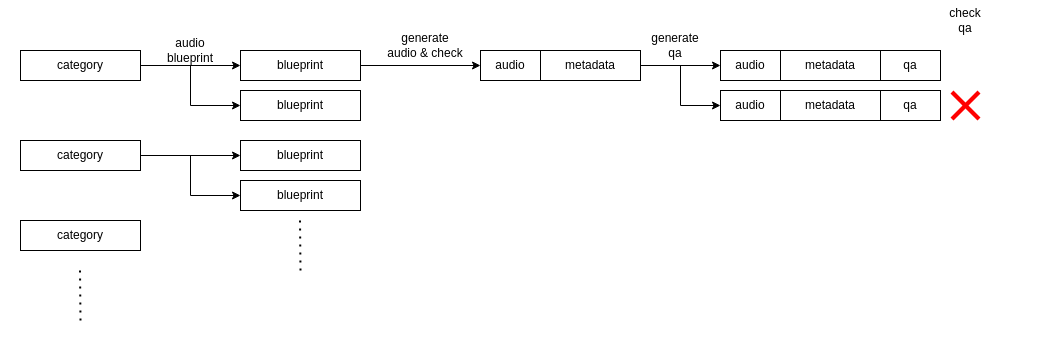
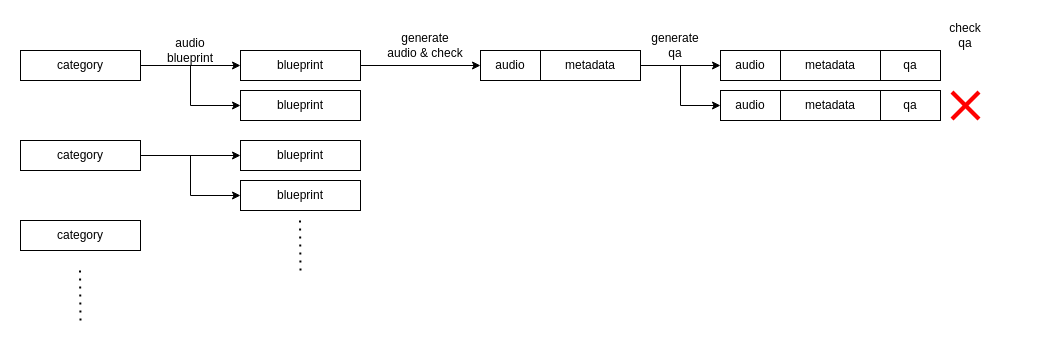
node "check qa": moved (966, 21) -> (966, 36)
